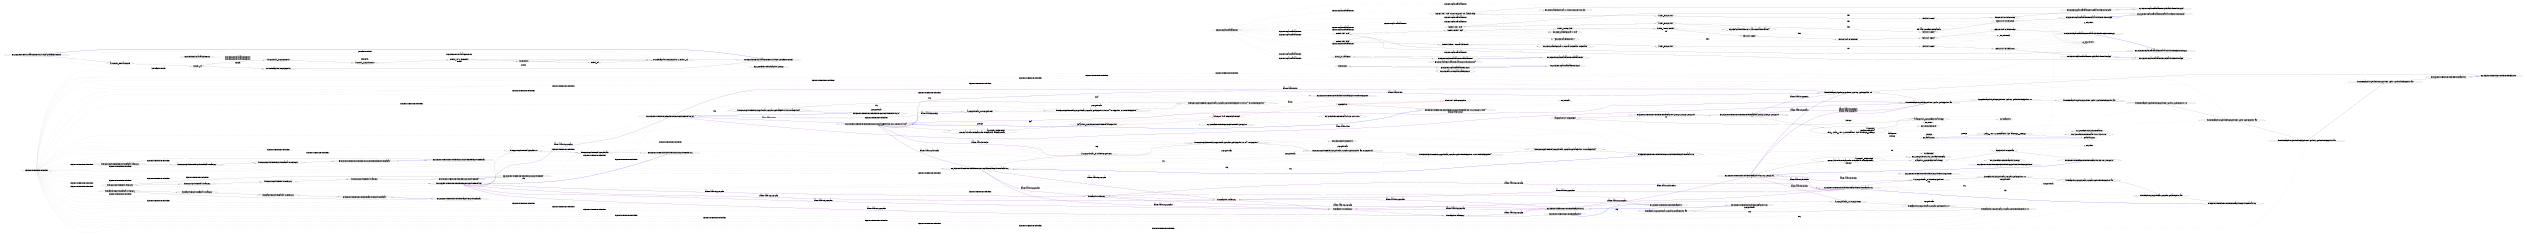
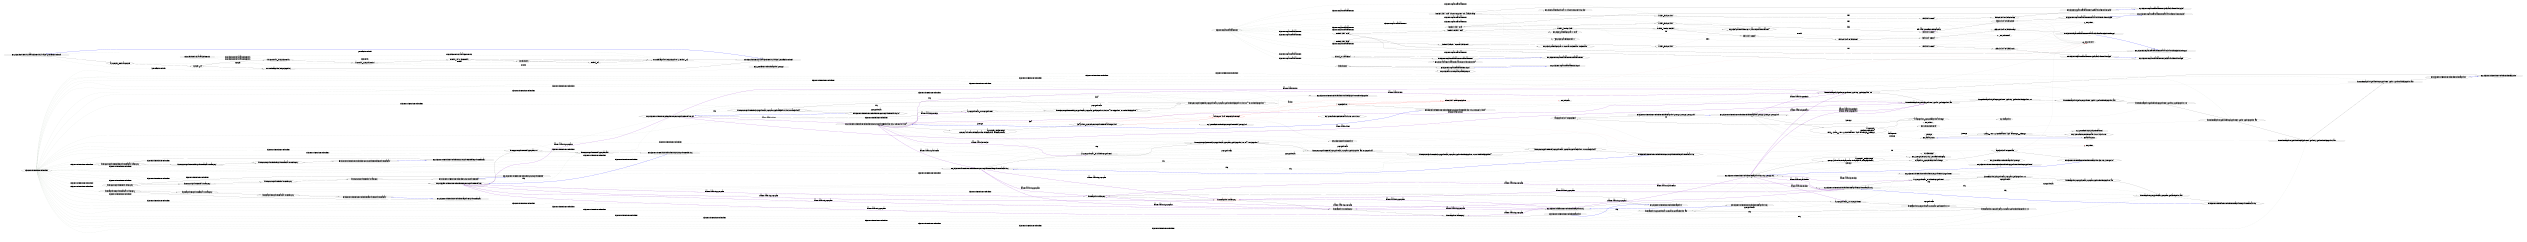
edge "var shield2 = kernel.Get<KiteShield>()" -> "shield2.Should().NotBeNull()": label "shield2" -> "setMethod"
